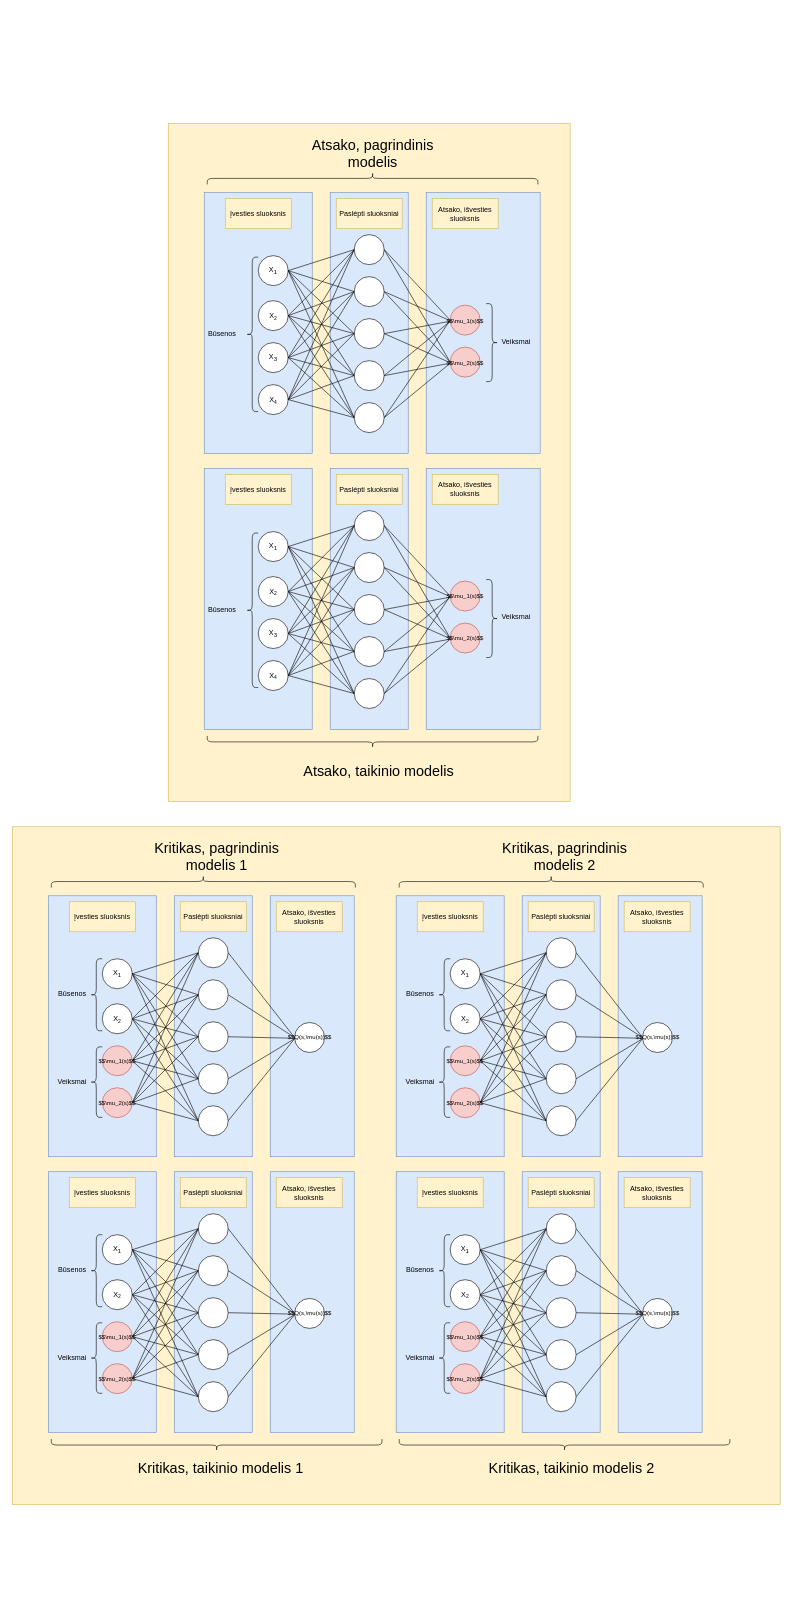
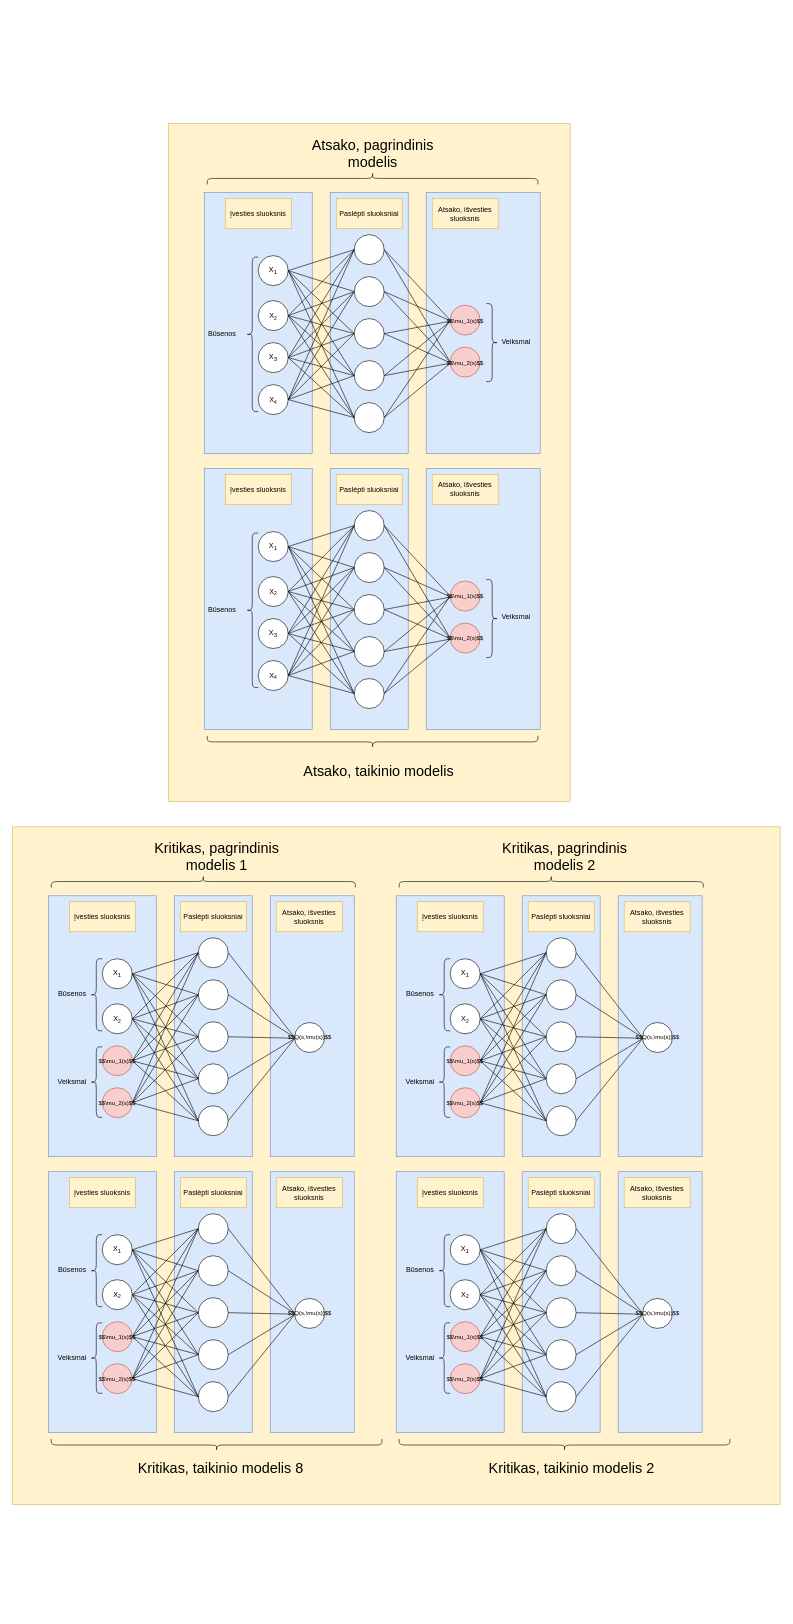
node "Kritikas, taikinio modelis 1": label "Kritikas, taikinio modelis 1" -> "Kritikas, taikinio modelis 8"
